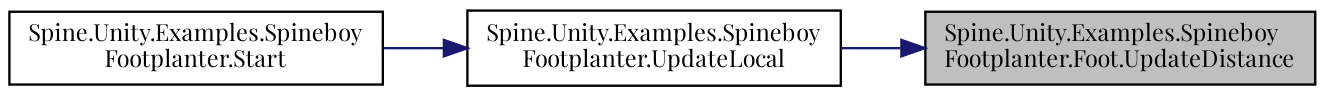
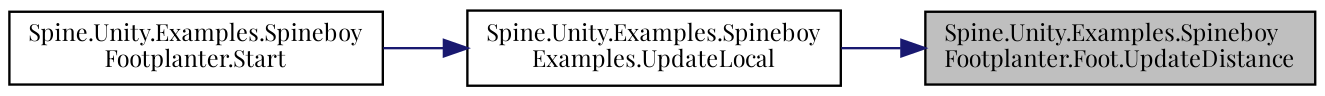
node "Spine.Unity.Examples.Spineboy Footplanter.UpdateLocal": label "Spine.Unity.Examples.Spineboy Footplanter.UpdateLocal" -> "Spine.Unity.Examples.Spineboy Examples.UpdateLocal"
